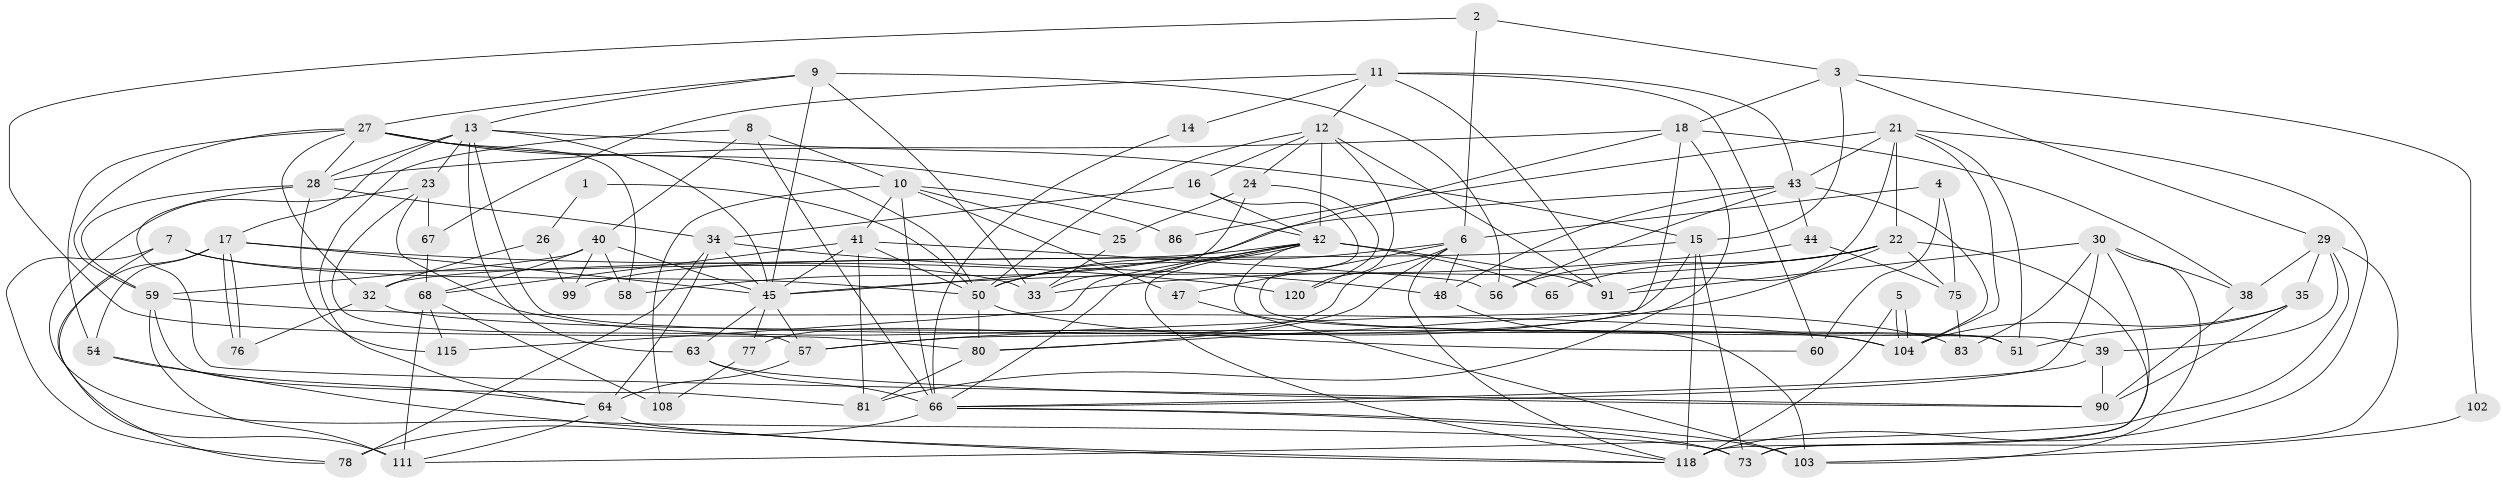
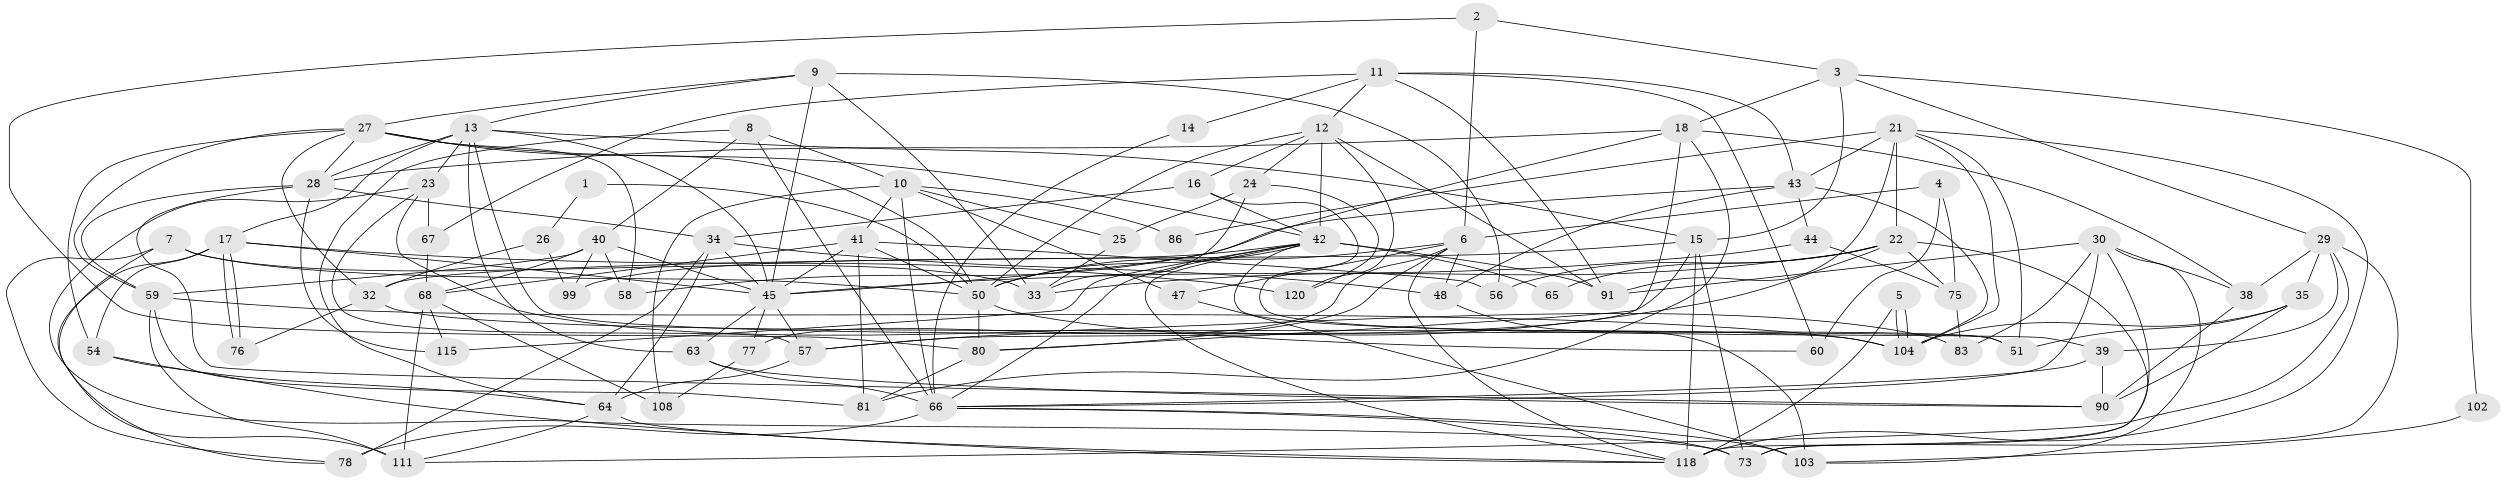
edge "43" -- "56": removed
